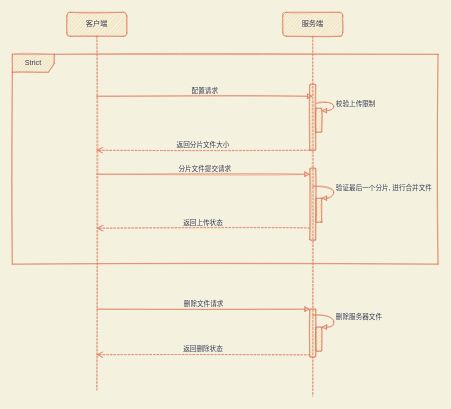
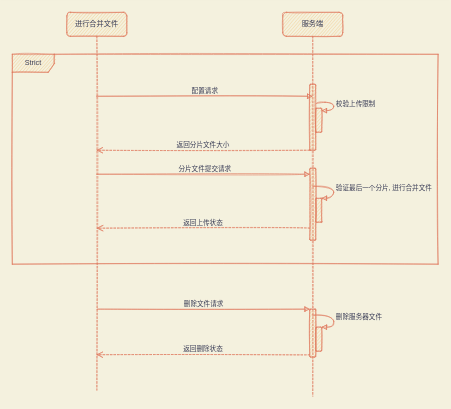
node "客户端": label "客户端" -> "进行合并文件"
